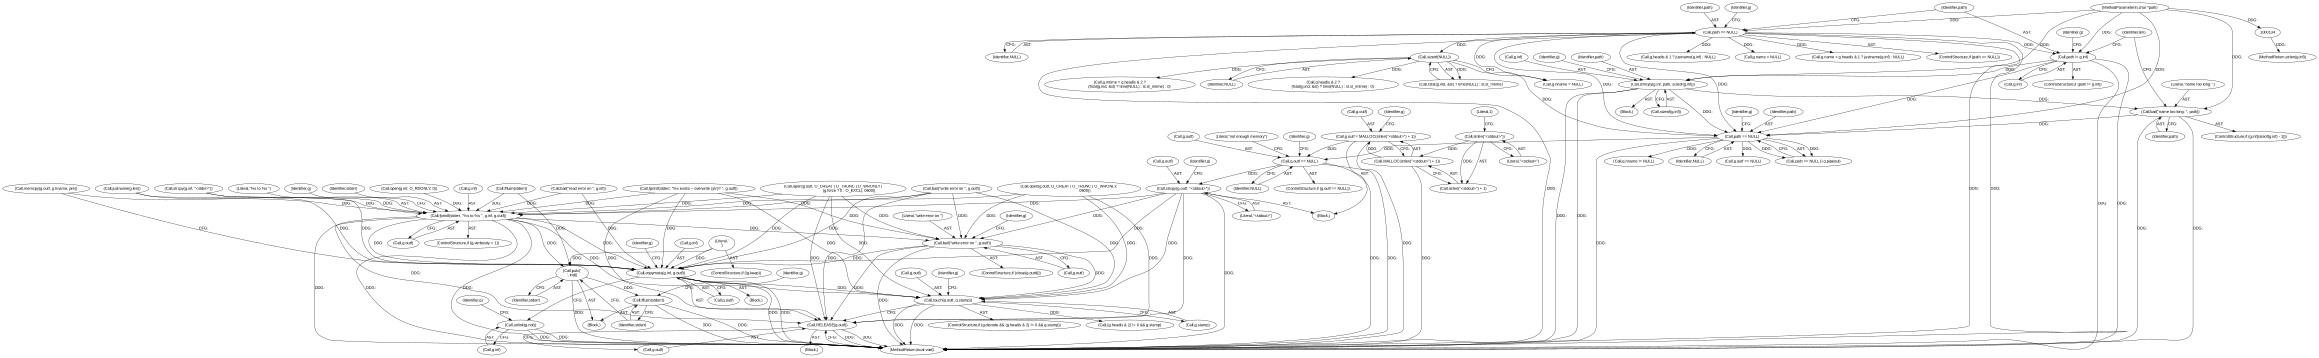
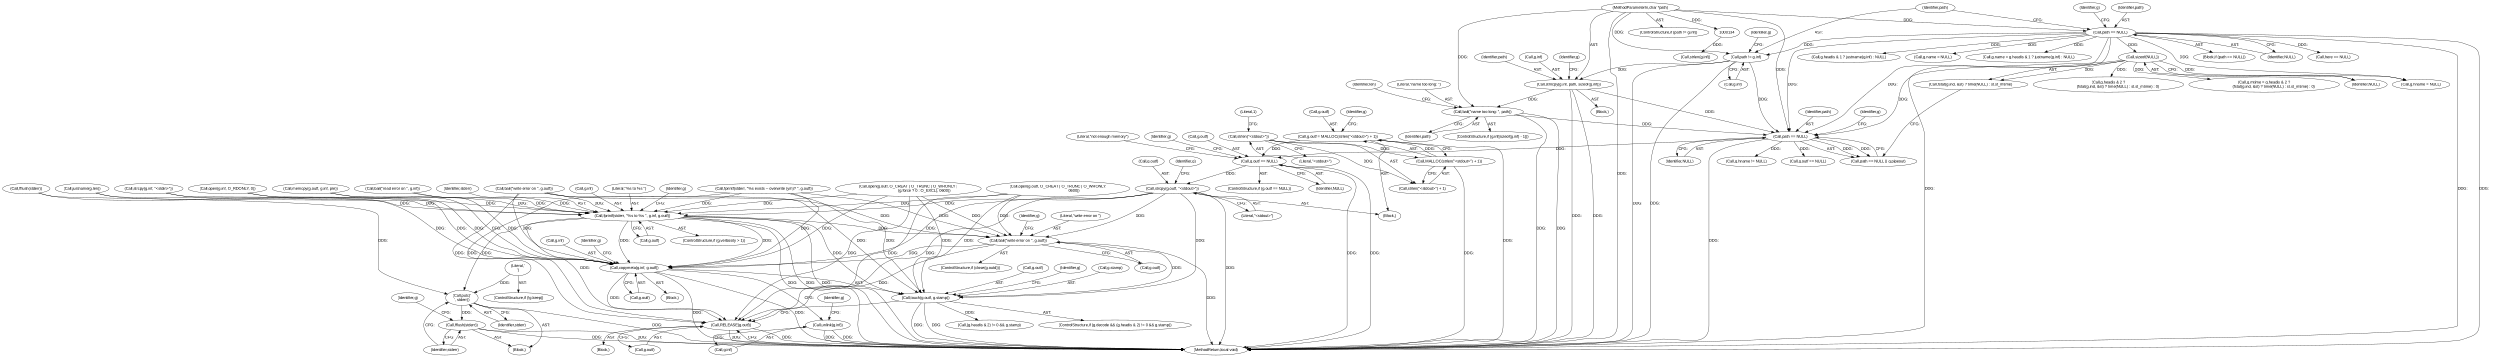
edge "(MethodParameterIn,char *path)" -> "(Call,strncpy(g.inf, path, sizeof(g.inf)))": label "DDG: " -> "AST: "
edge "(Identifier,len)" -> "(Call,path != g.inf)": removed, label "CFG:"
node "(ControlStructure,if (path == NULL))": label "(ControlStructure,if (path == NULL))" -> "(Block,if (path == NULL))"
node "(MethodReturn,strlen(g.inf))": label "(MethodReturn,strlen(g.inf))" -> "(Call,strlen(g.inf))"
node "(Call,here == NULL)": added
edge "(Call,path != g.inf)" -> "(ControlStructure,if (path != g.inf))": now "(MethodParameterIn,char *path)" -> "(ControlStructure,if (path != g.inf))"
edge "(Call,sizeof(NULL))" -> "(Call,g.hname = NULL)": label "CFG: " -> "DDG: "
edge "(Call,fstat(g.ind, &st) ? time(NULL) : st.st_mtime)" -> "(Call,sizeof(NULL))": now "(Call,fstat(g.ind, &st) ? time(NULL) : st.st_mtime)" -> "(Call,path == NULL || g.pipeout)"
node "(Call,sizeof(g.inf))": removed
node "(Call,memcpy(g.outf, g.hname, pre))": label "(Call,memcpy(g.outf, g.hname, pre))" -> "(Call,memcpy(g.outf, g.inf, pre))"
edge "(Literal,' ')" -> "(Call,copymeta(g.inf, g.outf))": now "(Call,open(g.inf, O_RDONLY, 0))" -> "(Call,copymeta(g.inf, g.outf))"
node "(Call,putc(' ', ind))": label "(Call,putc(' ', ind))" -> "(Call,putc(' ', stderr))"
edge "(Call,copymeta(g.inf, g.outf))" -> "(Call,touch(g.outf, g.stamp))": label "DDG: " -> "AST: "
edge "(Call,copymeta(g.inf, g.outf))" -> "(Call,RELEASE(g.outf))": label "AST: " -> "DDG: "
edge "(Call,touch(g.outf, g.stamp))" -> "(Call,g.stamp)": removed, label "CFG:"
node "(Call,unlink(g.not))": label "(Call,unlink(g.not))" -> "(Call,unlink(g.inf))"
edge "(MethodParameterIn,char *path)" -> "(MethodReturn,local void)": added, label "DDG:"
